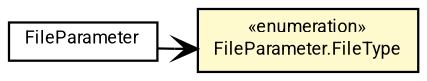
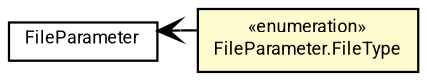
edge "FileParameter" -> "FileParameter.FileType": reversed
